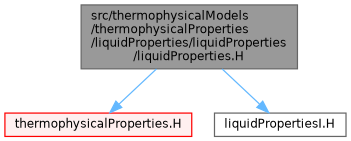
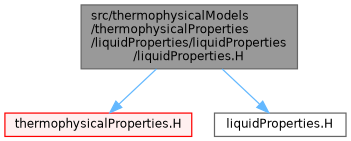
node "liquidPropertiesI.H": label "liquidPropertiesI.H" -> "liquidProperties.H"
